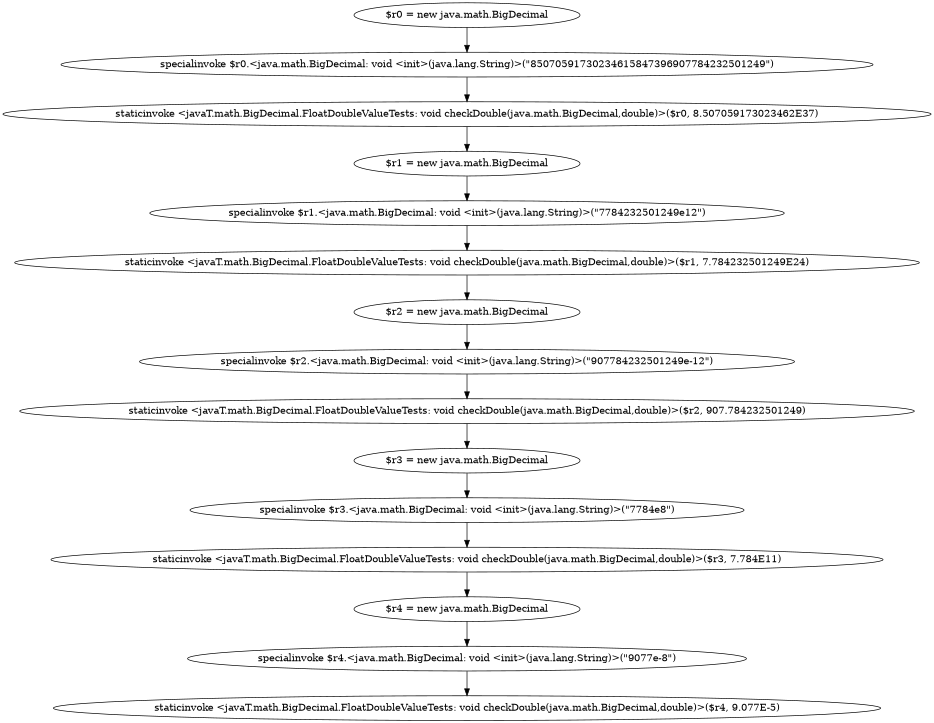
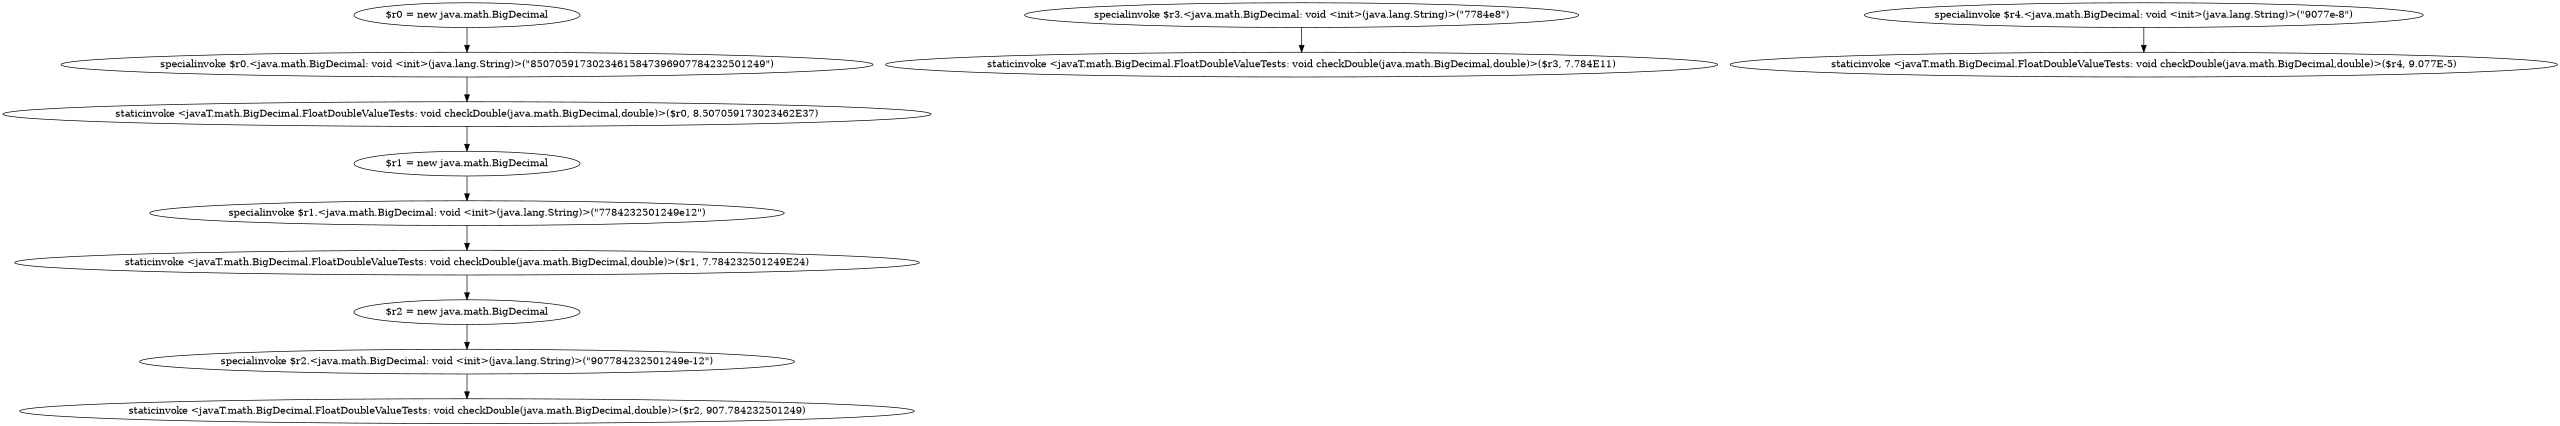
node "$r3 = new java.math.BigDecimal": removed
node "$r4 = new java.math.BigDecimal": removed
